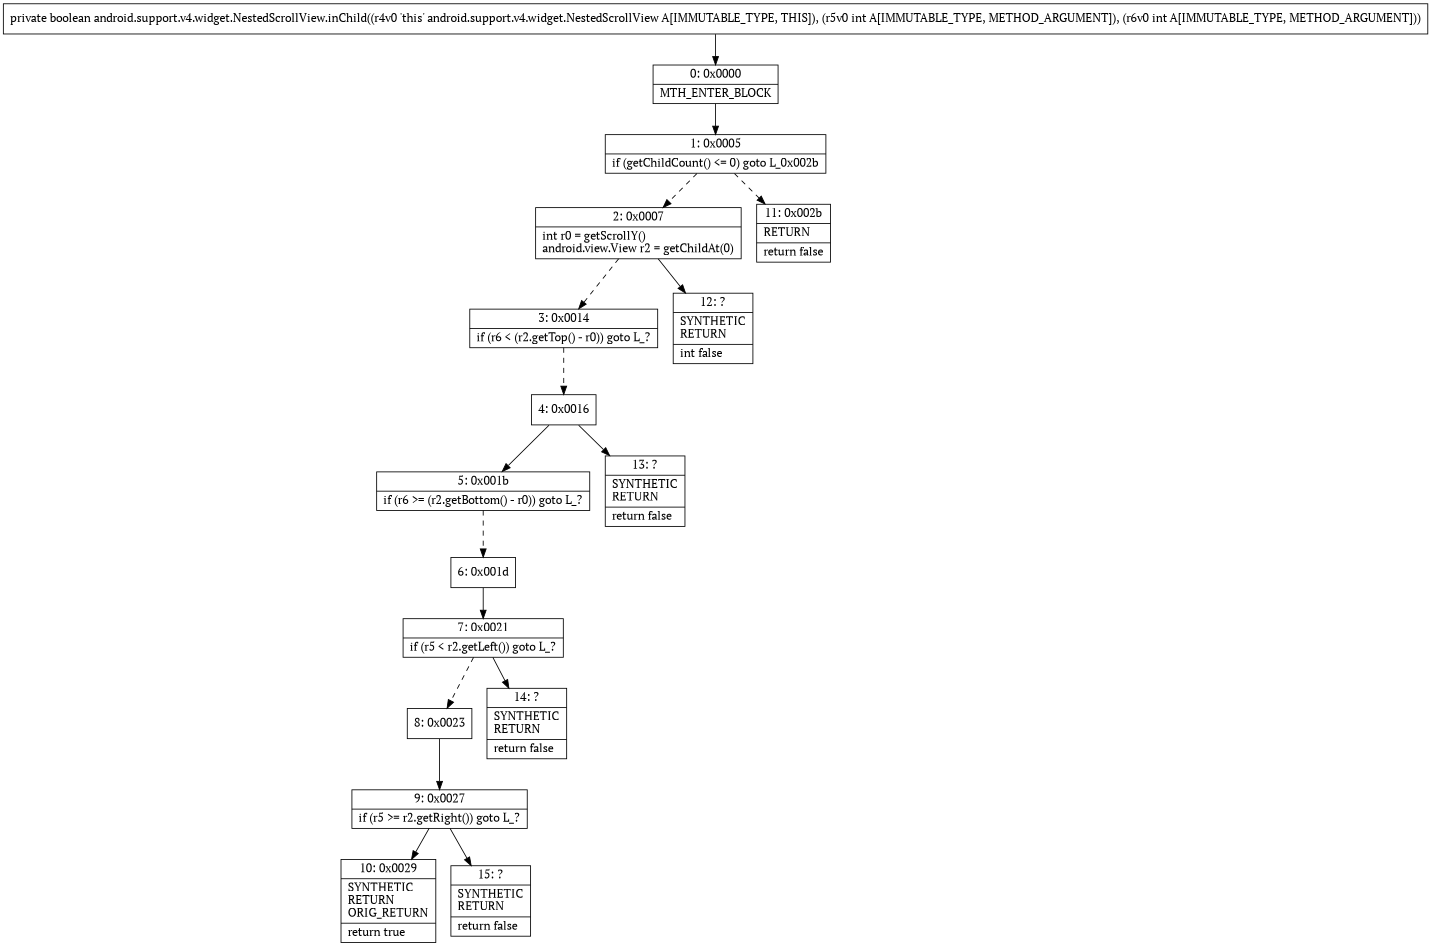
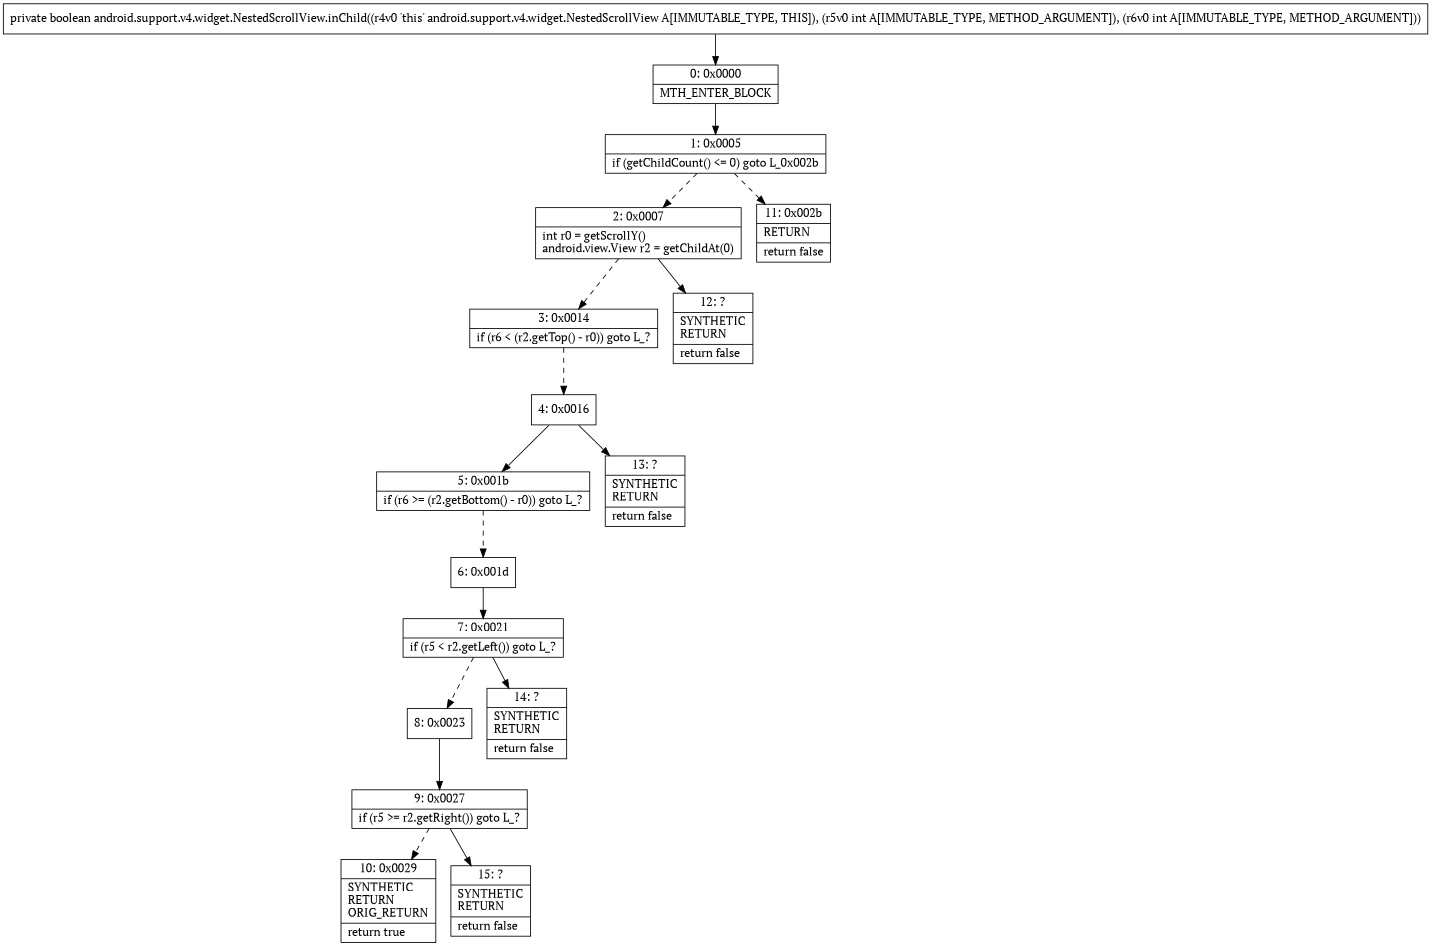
node "12: ?": text "int false" -> "return false"
edge "9: 0x0027" -> "10: 0x0029": style solid -> dashed
